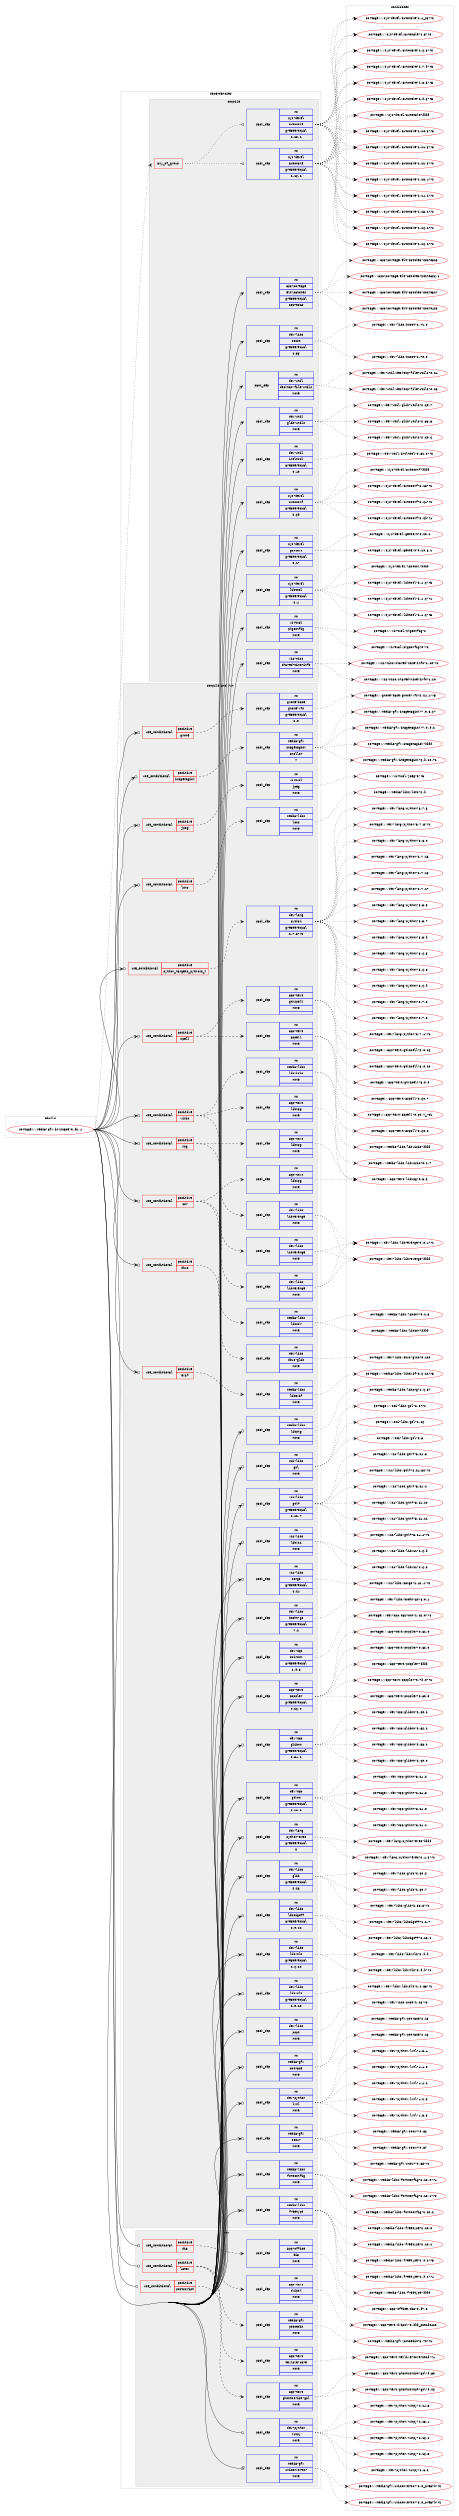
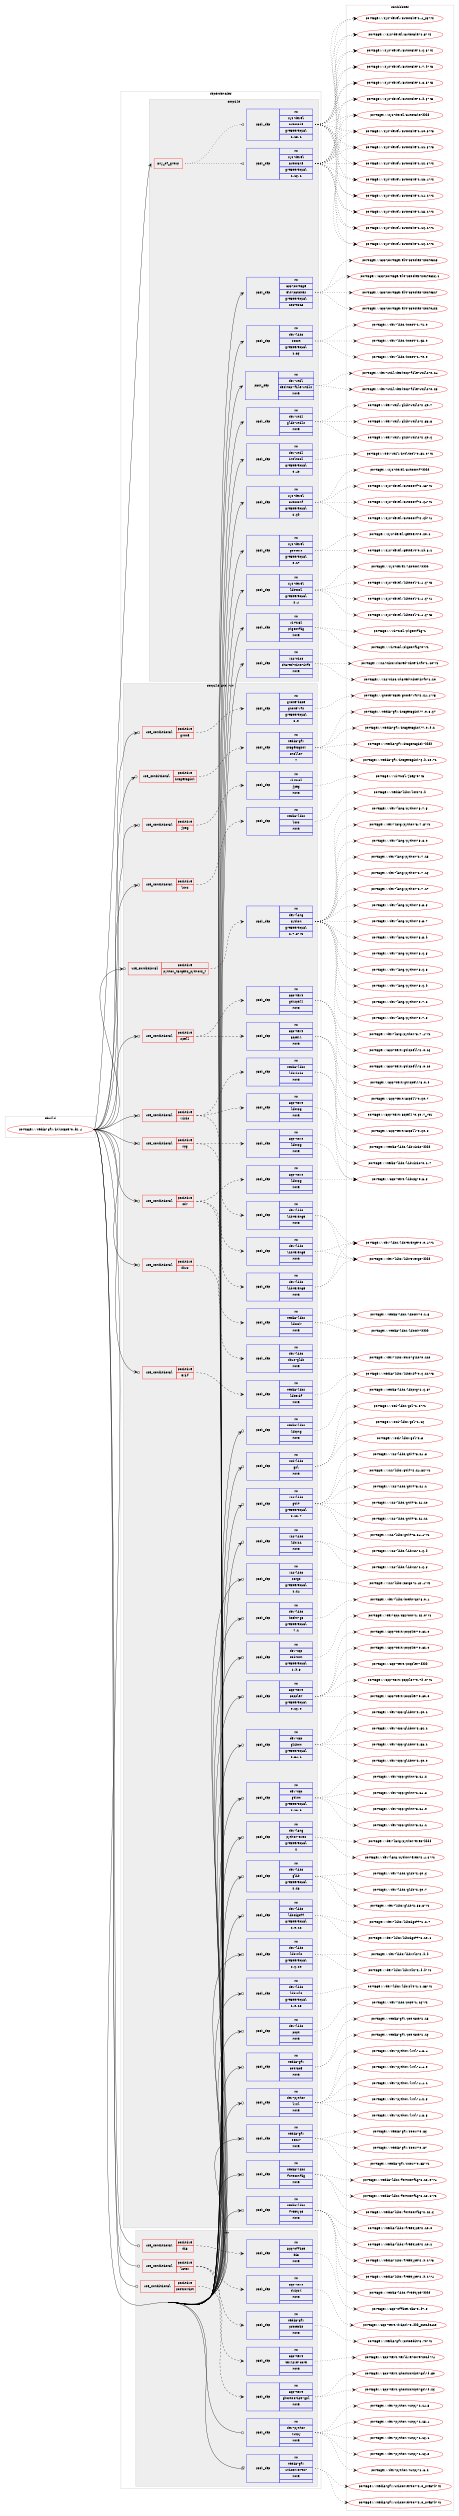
node "portage://dev-libs/boost-1.65.0": added
edge "portage://media-gfx/inkscape-0.92.4" -> "any_of_group": style dotted -> solid
